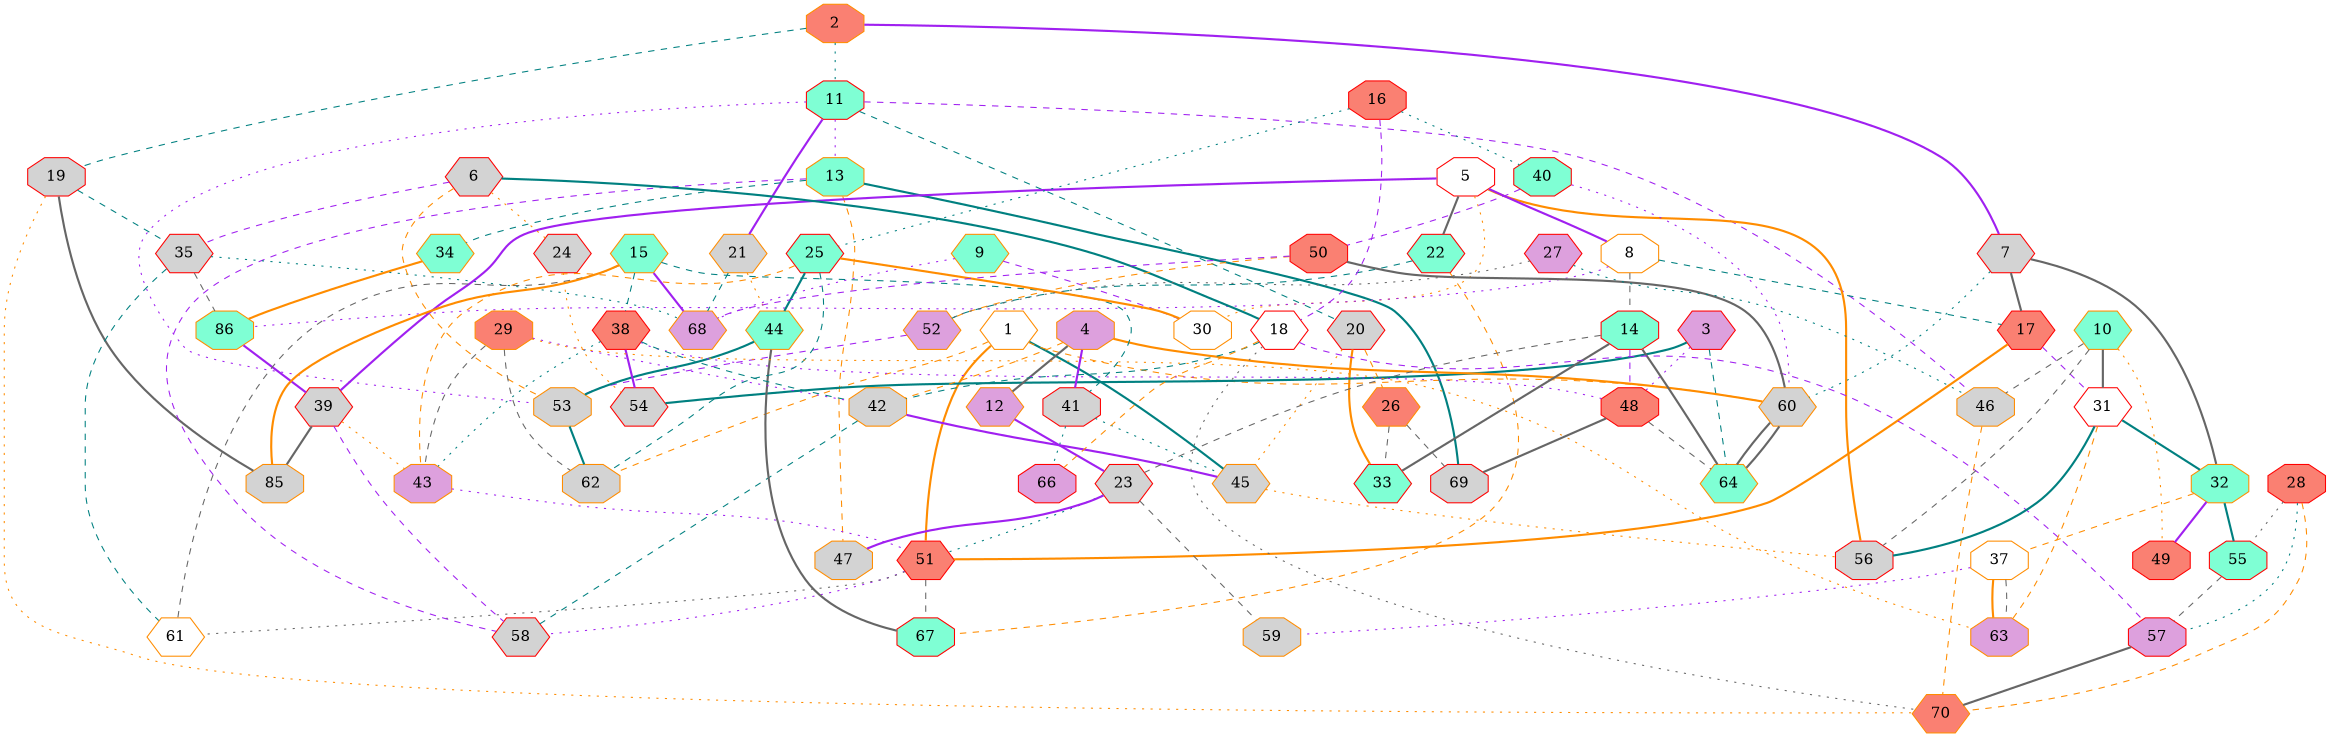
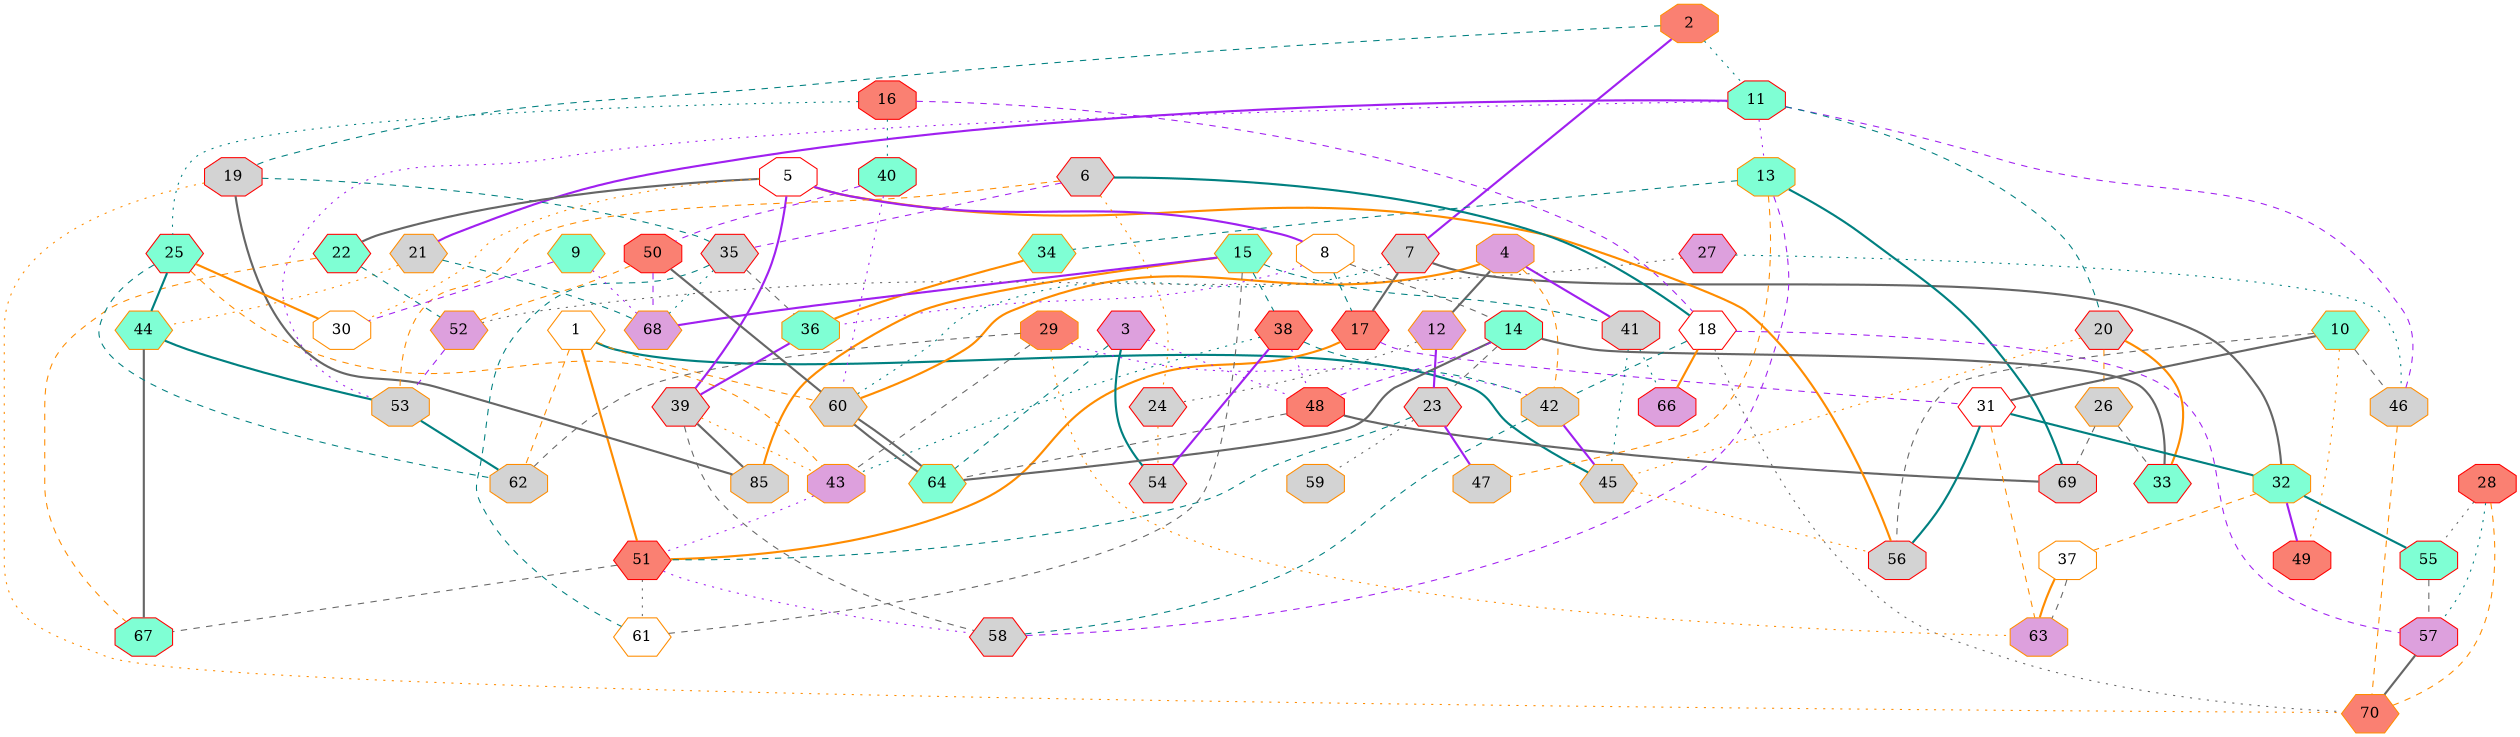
node "86": label "86" -> "36"
edge "12" -- "24": added
edge "18" -- "66": style dashed -> bold
node "26": fillcolor salmon -> lightgrey
edge "23" -- "51": style dotted -> dashed
edge "39" -- "58": color purple -> gray40
edge "23" -- "59": style dashed -> dotted
edge "37" -- "59": removed
